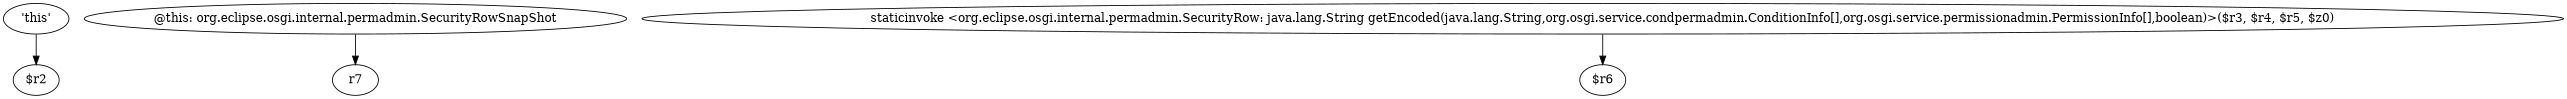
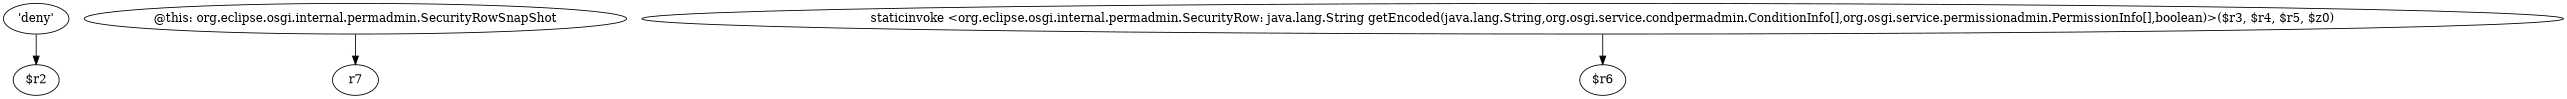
node "'this'": label "'this'" -> "'deny'"
